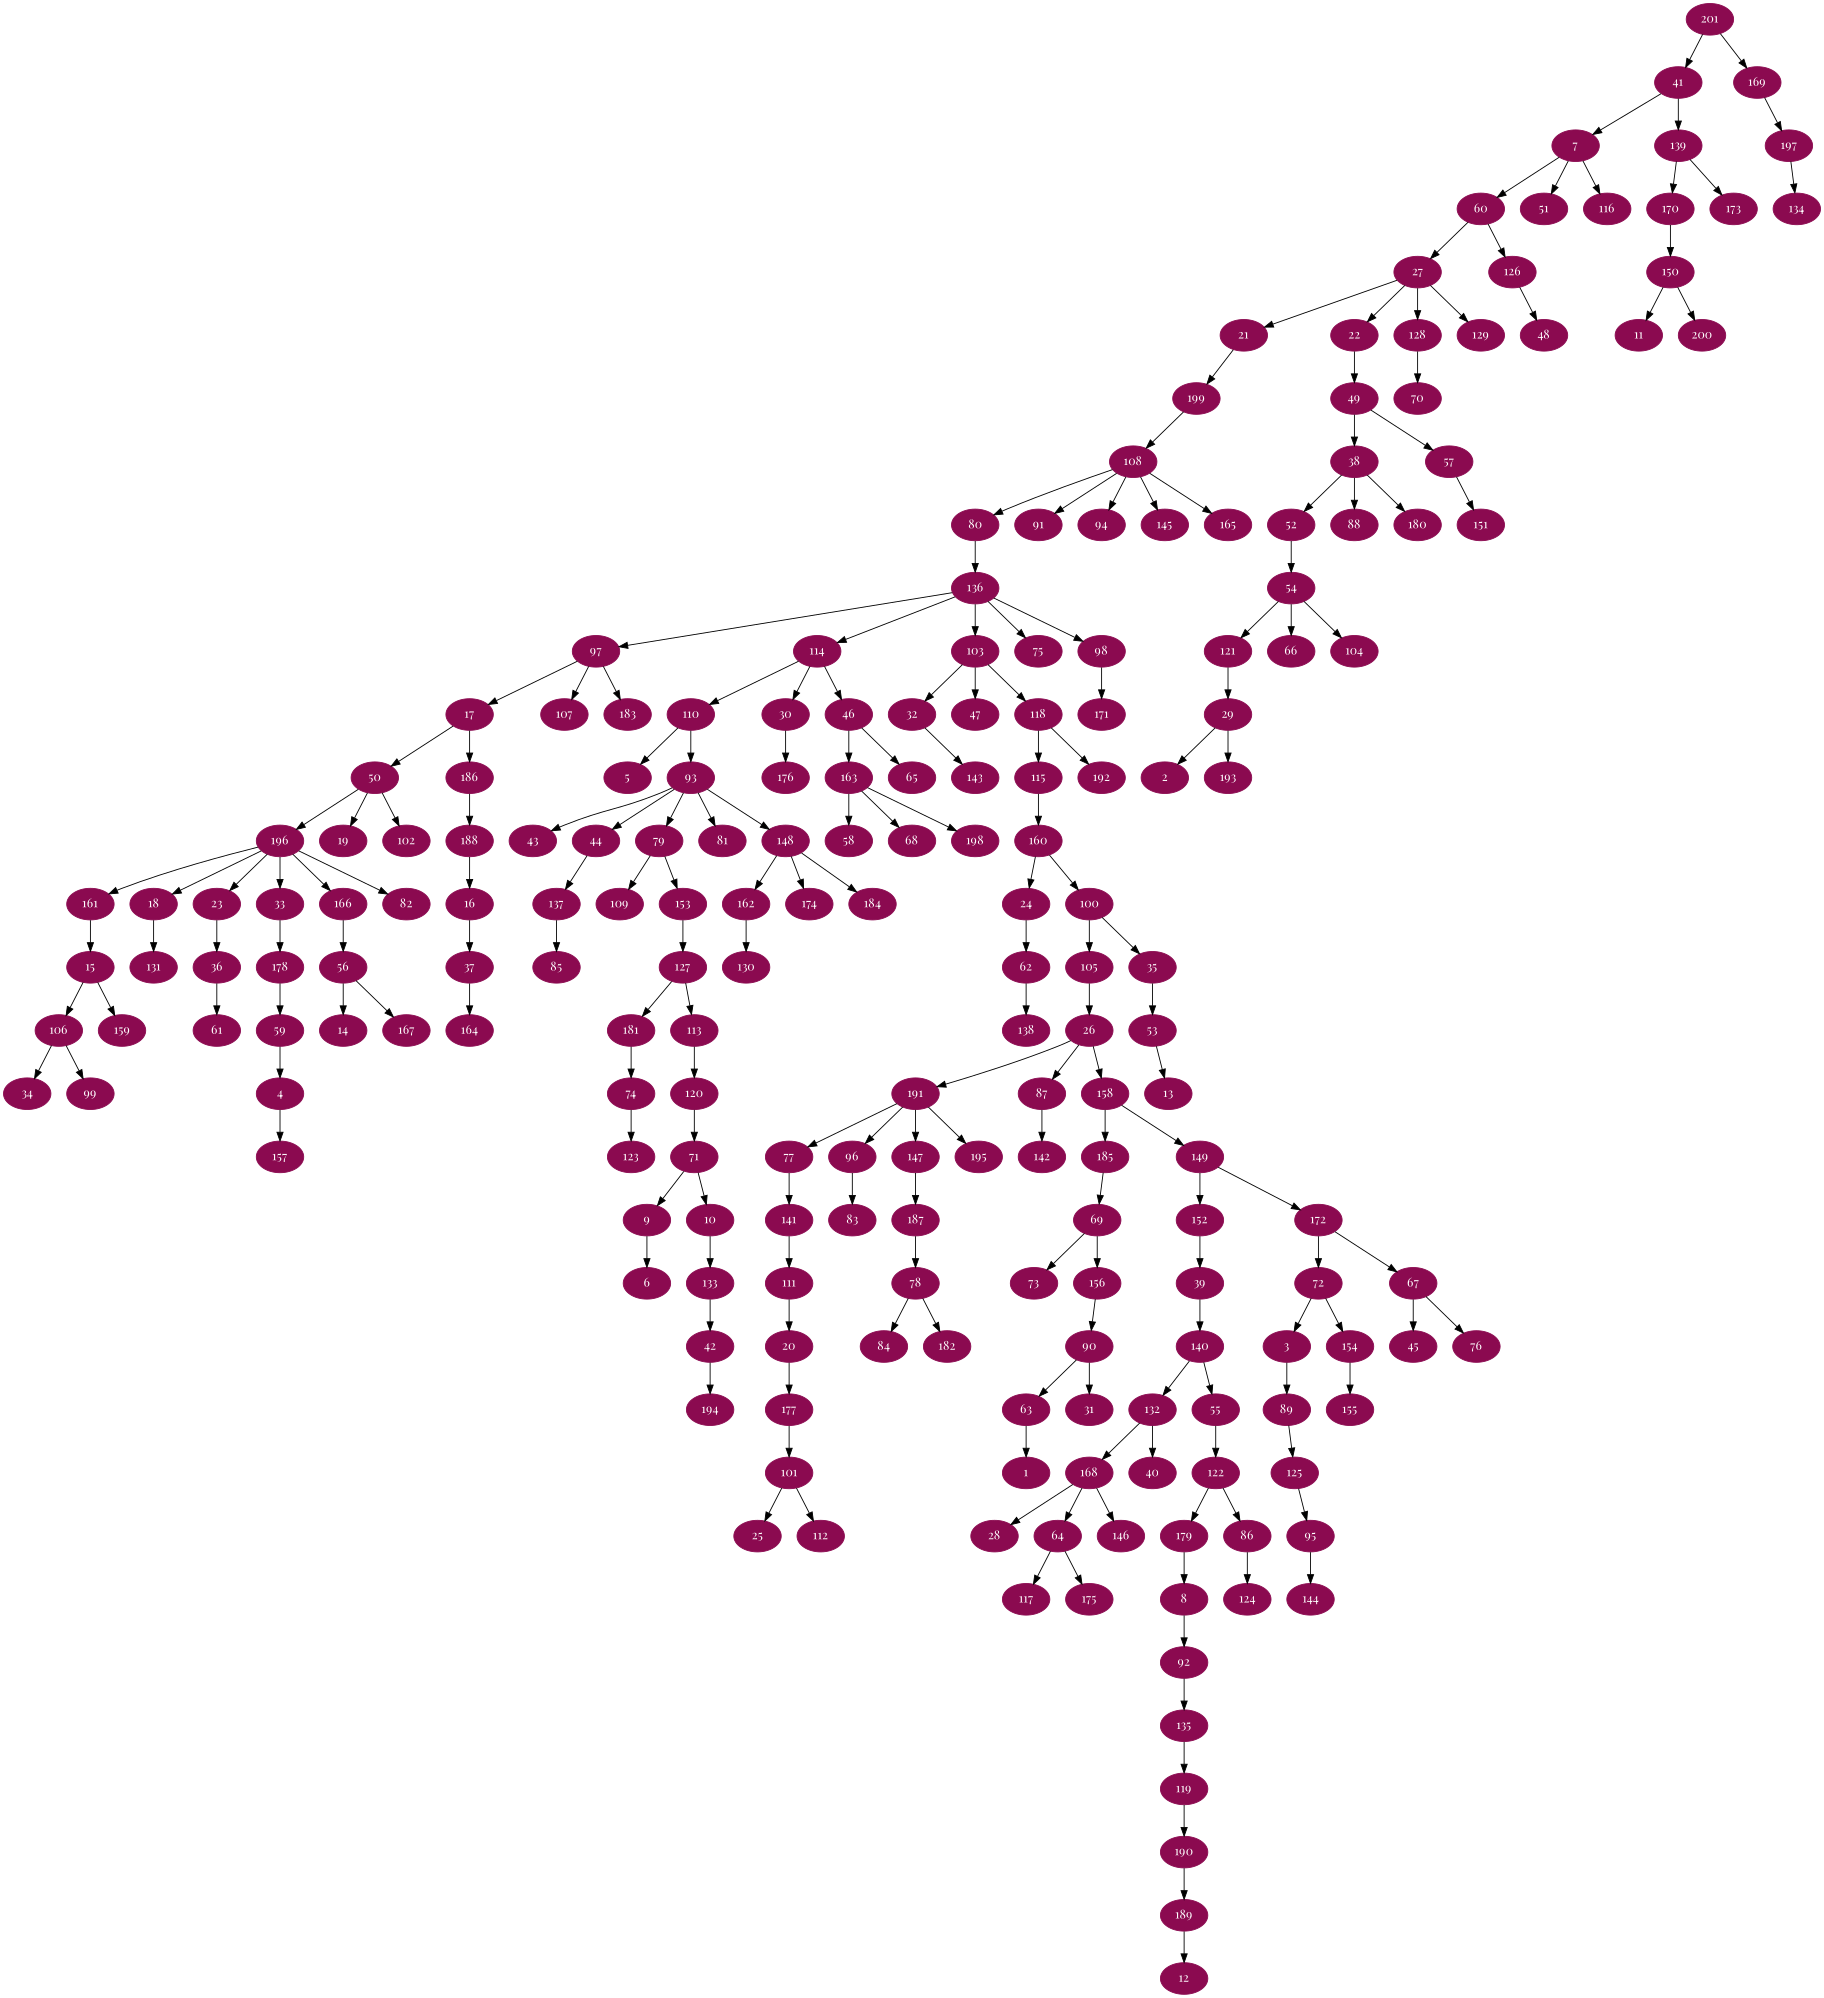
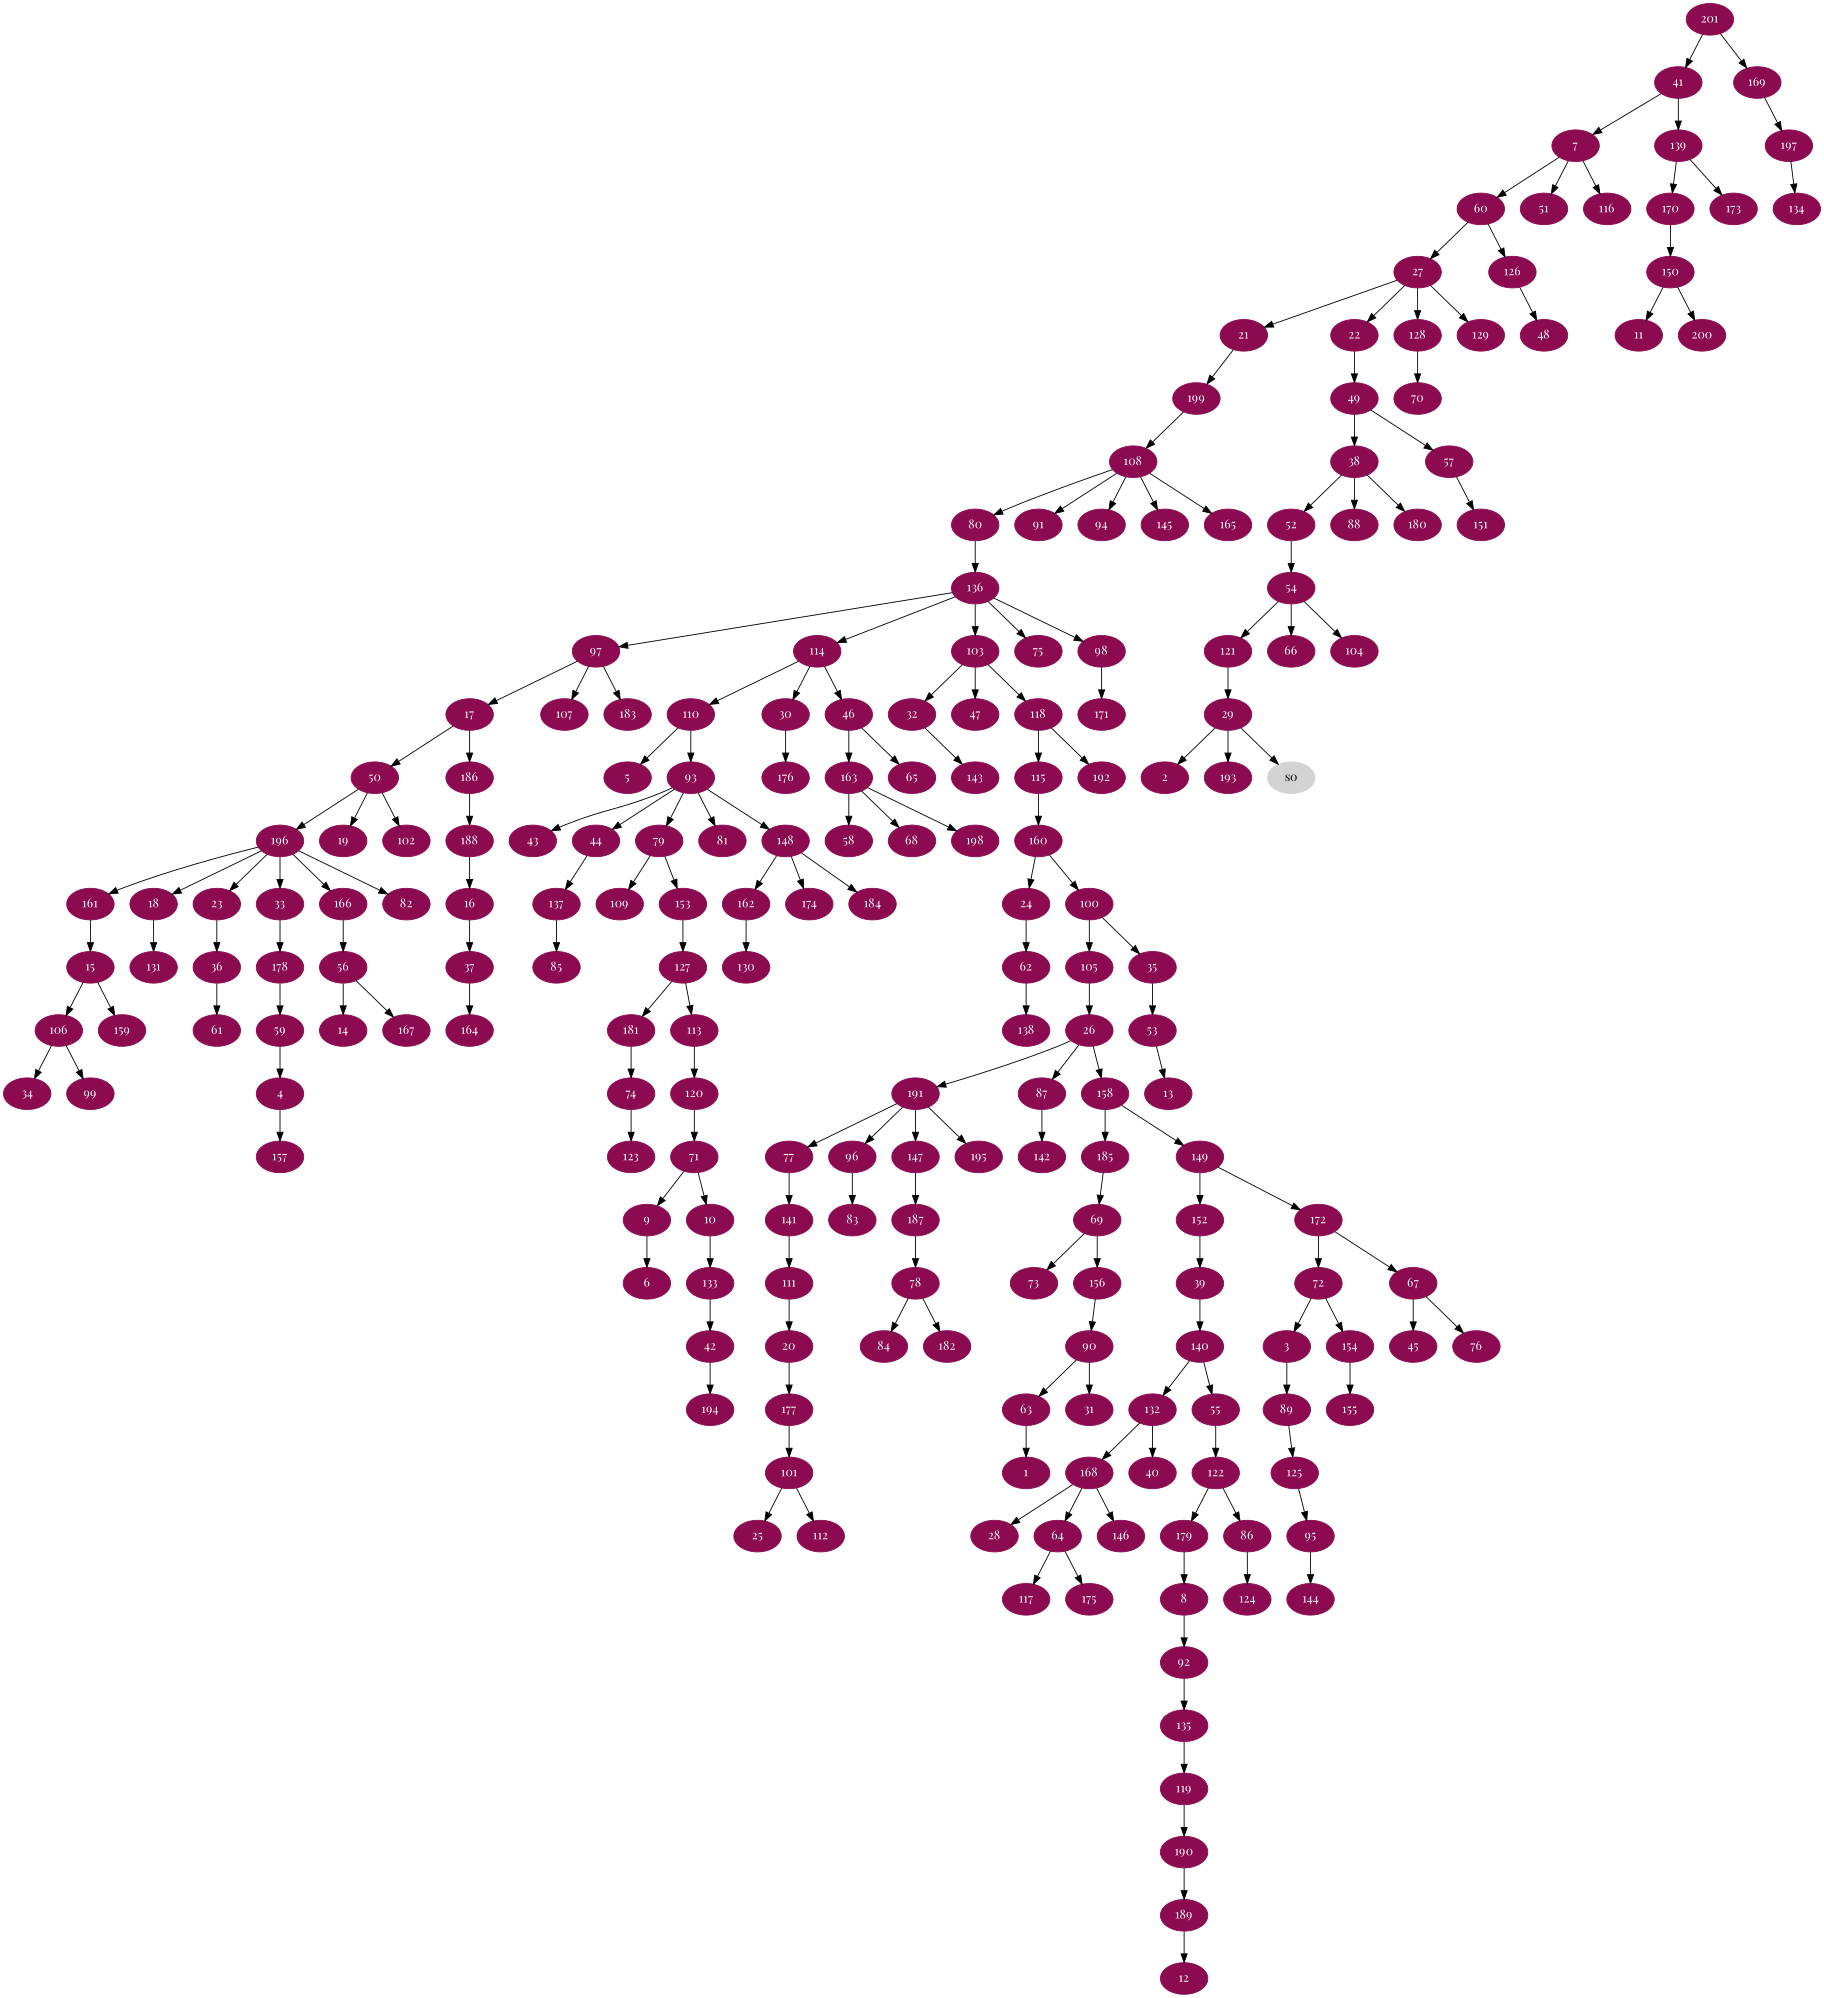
node "s0": added
